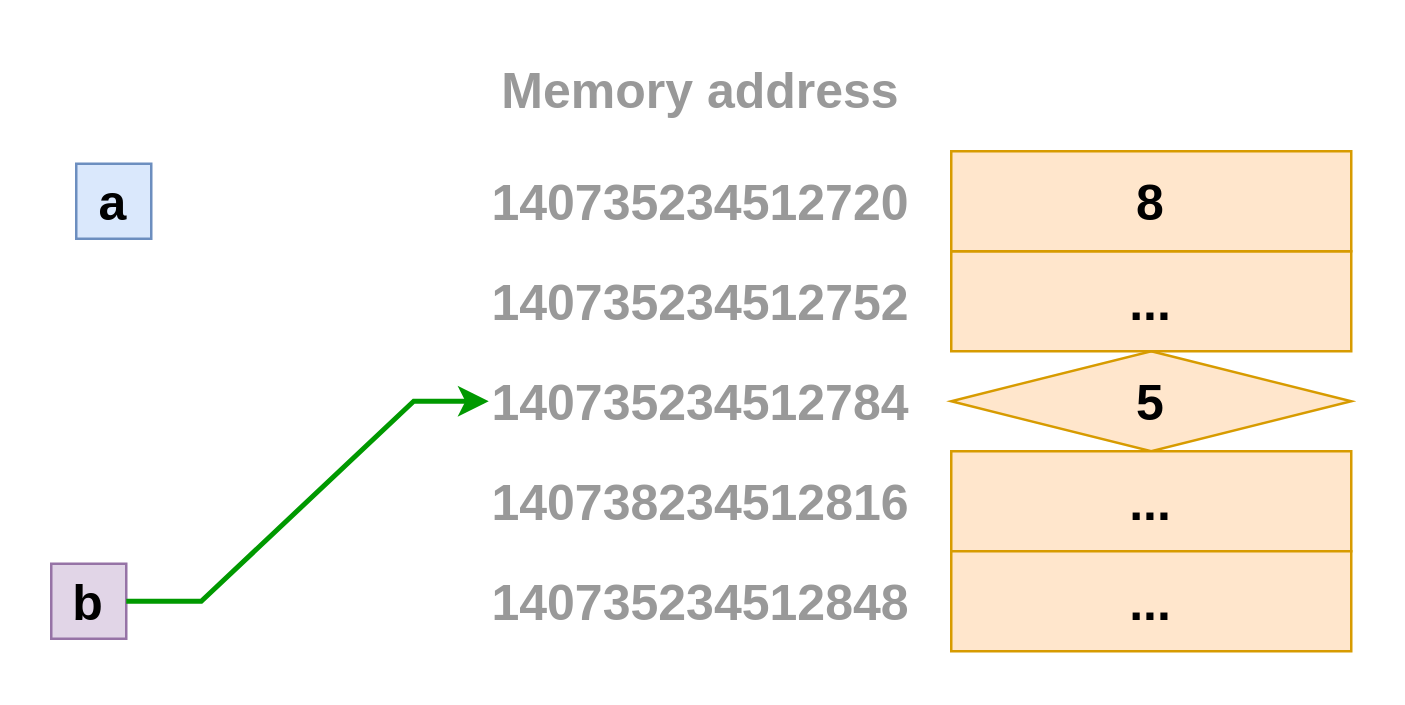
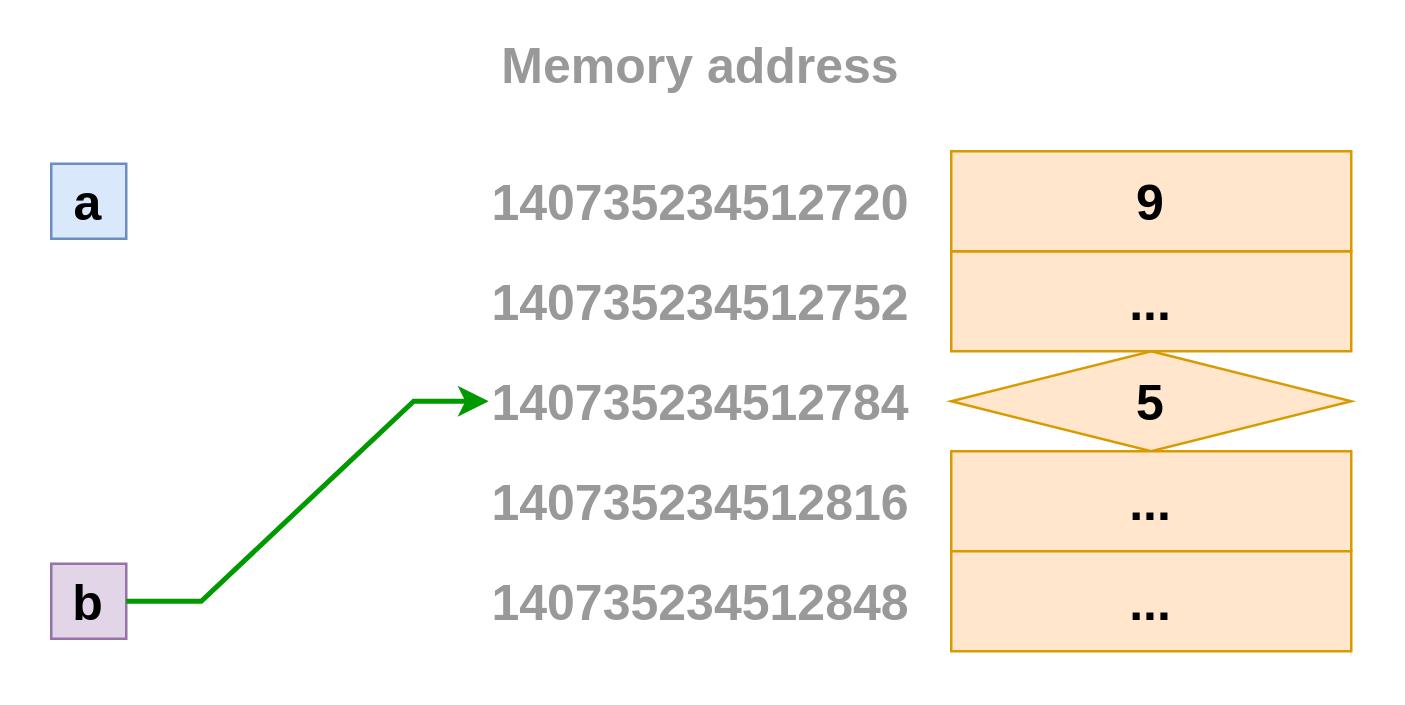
node "Memory address": moved (701, 89) -> (701, 64)
node "a": moved (114, 201) -> (89, 201)
node "8": label "8" -> "9"
node "140738234512816": label "140738234512816" -> "140735234512816"
